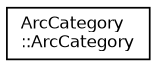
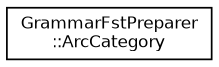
node "ArcCategory ::ArcCategory": label "ArcCategory ::ArcCategory" -> "GrammarFstPreparer ::ArcCategory"
